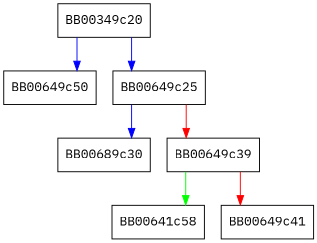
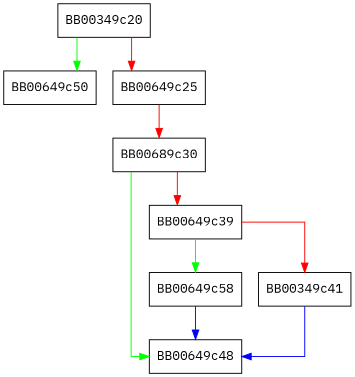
edge "BB00349c20" -> "BB00649c50": color blue -> green
edge "BB00349c20" -> "BB00649c25": color blue -> red
edge "BB00649c25" -> "BB00689c30": color blue -> red
edge "BB00649c25" -> "BB00649c39": now "BB00689c30" -> "BB00649c39"
node "BB00641c58": label "BB00641c58" -> "BB00649c58"
node "BB00649c41": label "BB00649c41" -> "BB00349c41"
node "BB00649c48": added
